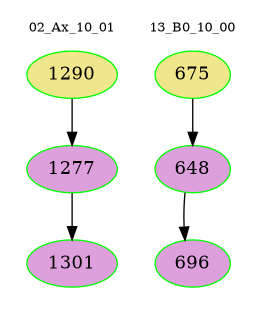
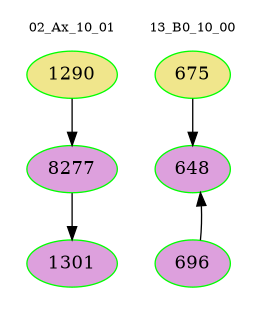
node "1277": label "1277" -> "8277"
edge "648" -> "696": reversed
